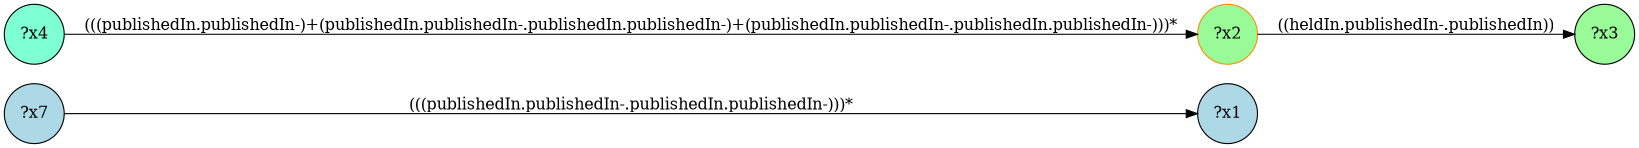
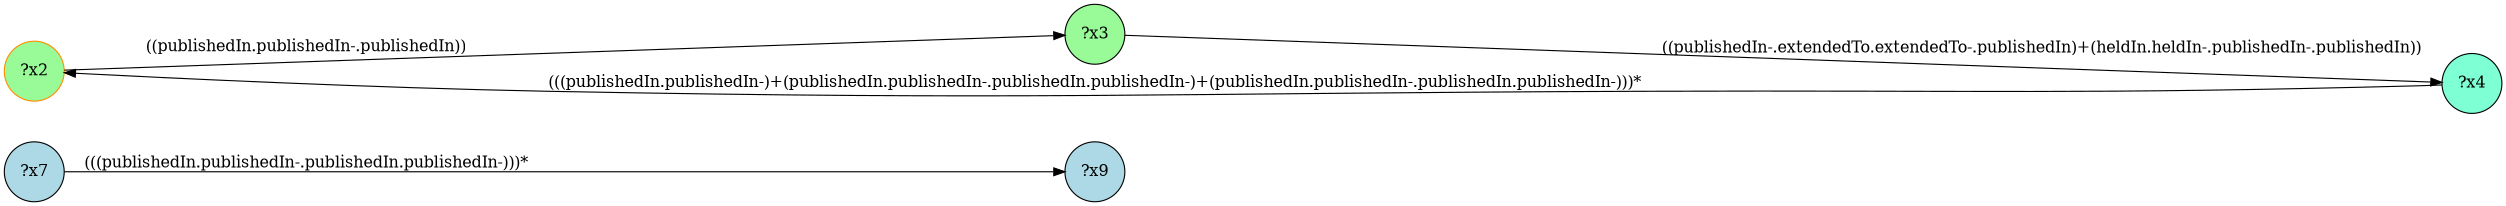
edge "?x2" -> "?x3": label "((heldIn.publishedIn-.publishedIn))" -> "((publishedIn.publishedIn-.publishedIn))"
edge "?x3" -> "?x4": added, label "((publishedIn-.extendedTo.extendedTo-.publishedIn)+(heldIn.heldIn-.publishedIn-.publishedIn))"
node "?x1": label "?x1" -> "?x9"
